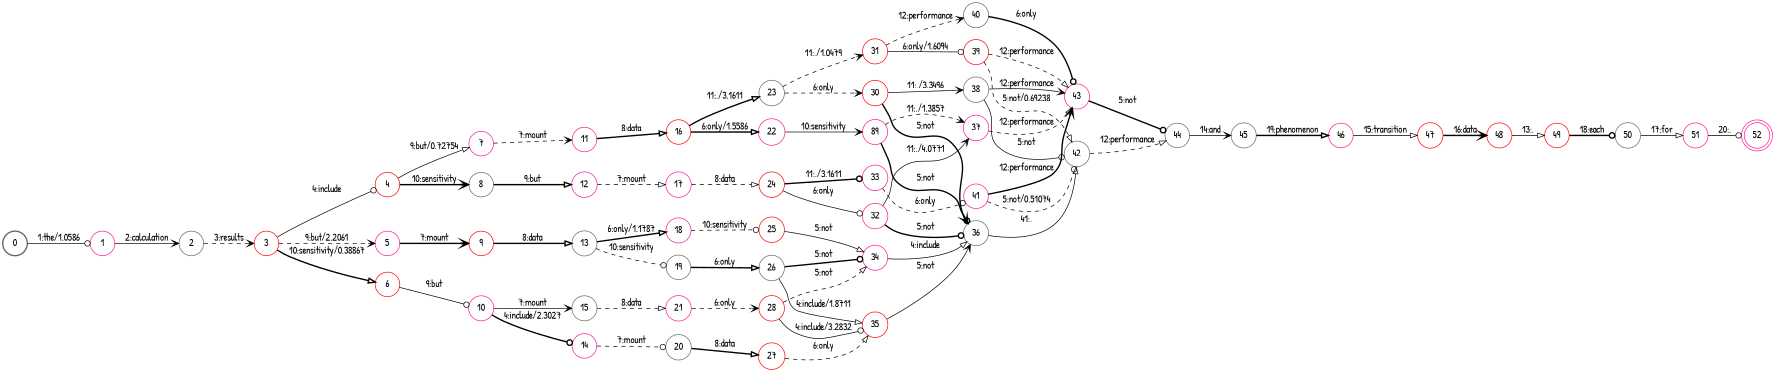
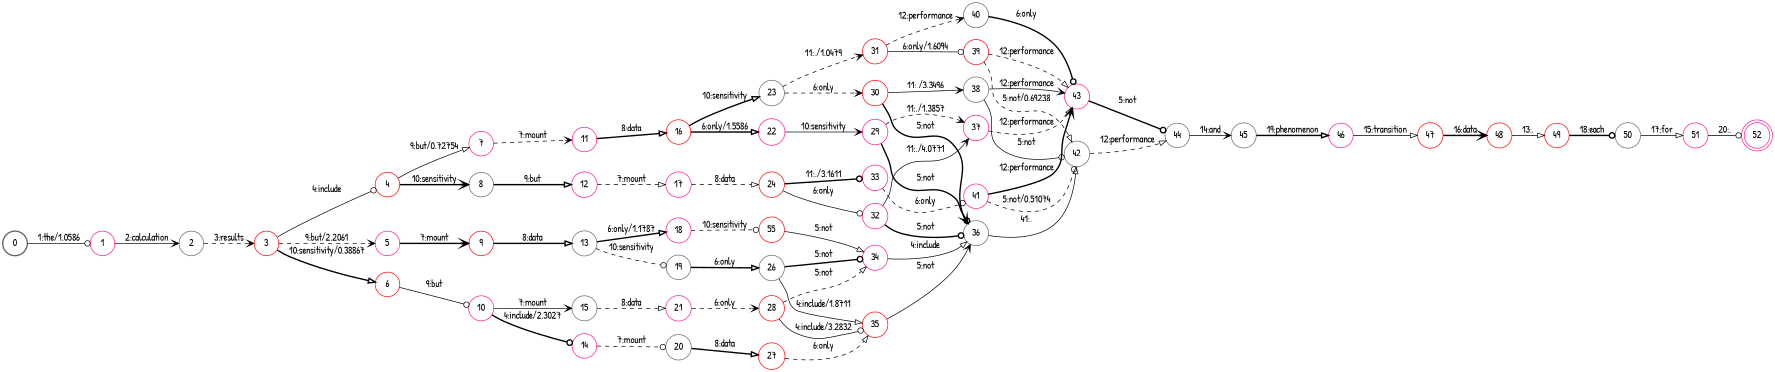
edge "16" -> "23": label "11:,/3.1611" -> "10:sensitivity"
node "89": label "89" -> "29"
node "25": label "25" -> "55"
